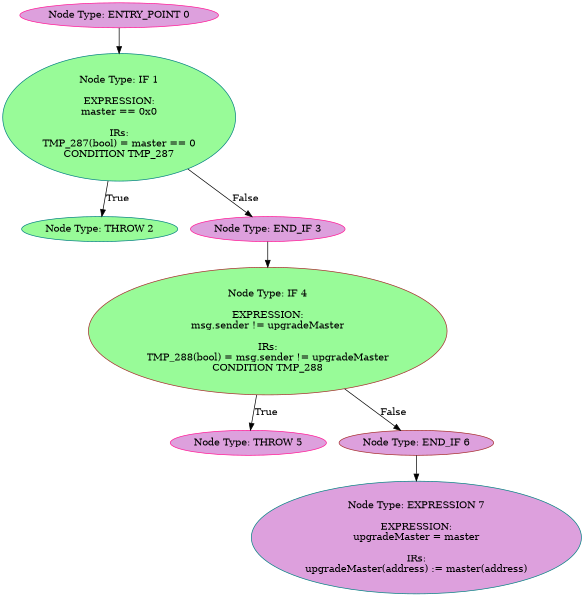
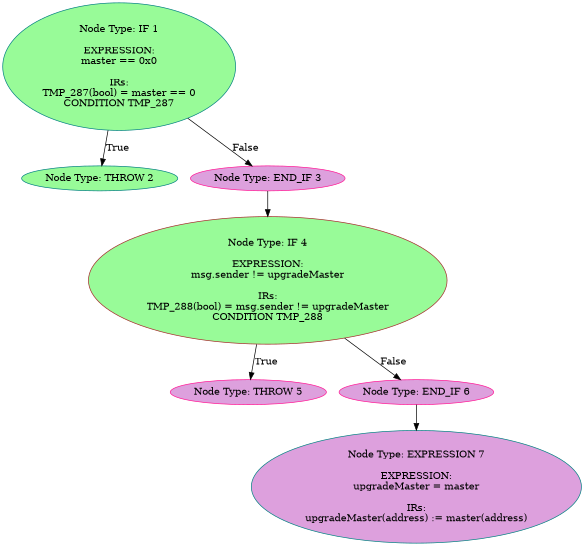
node "Node Type: ENTRY_POINT 0": removed
node "Node Type: END_IF 6": color brown -> deeppink
